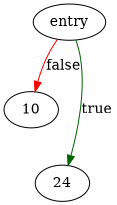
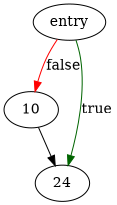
edge "10" -> "24": added
